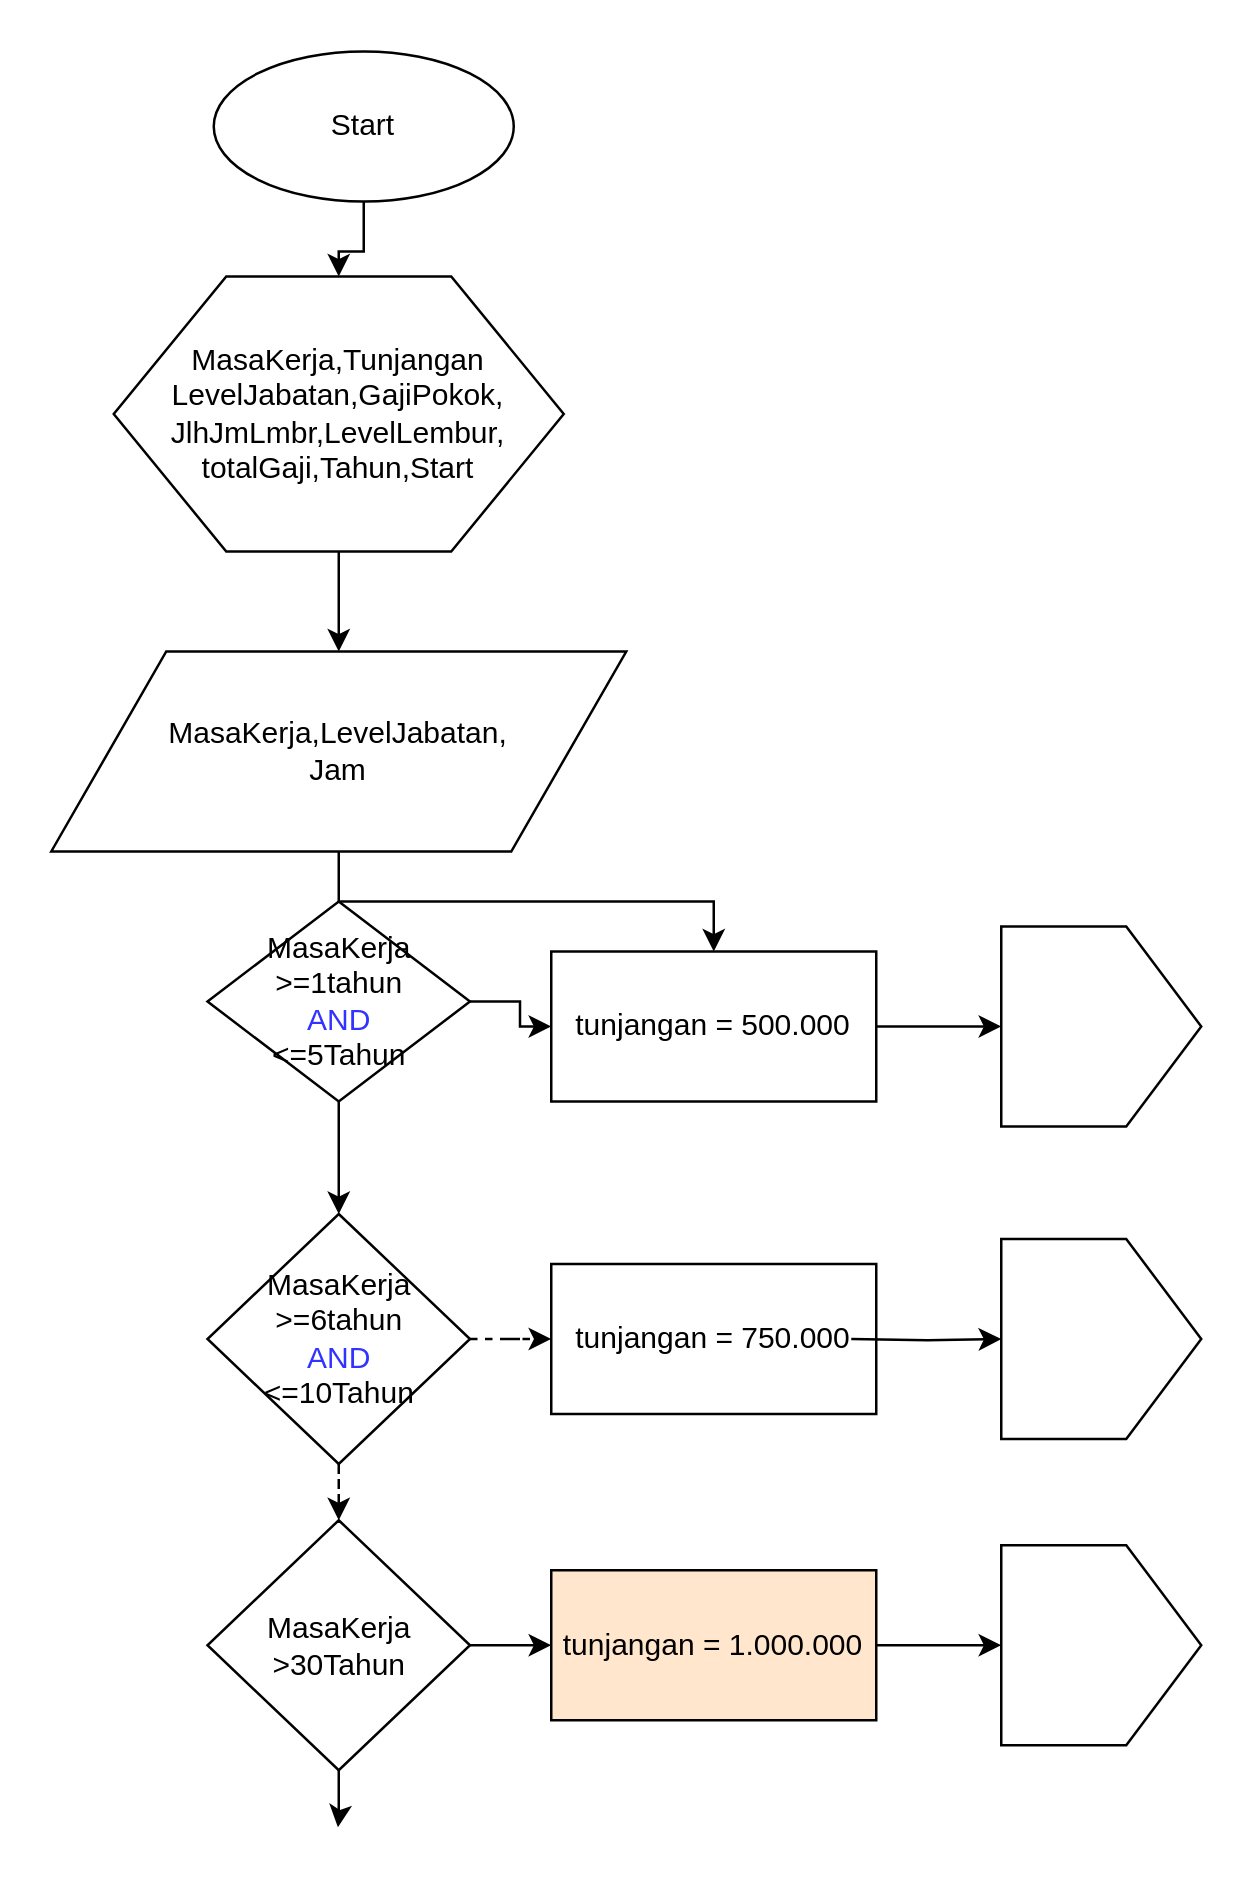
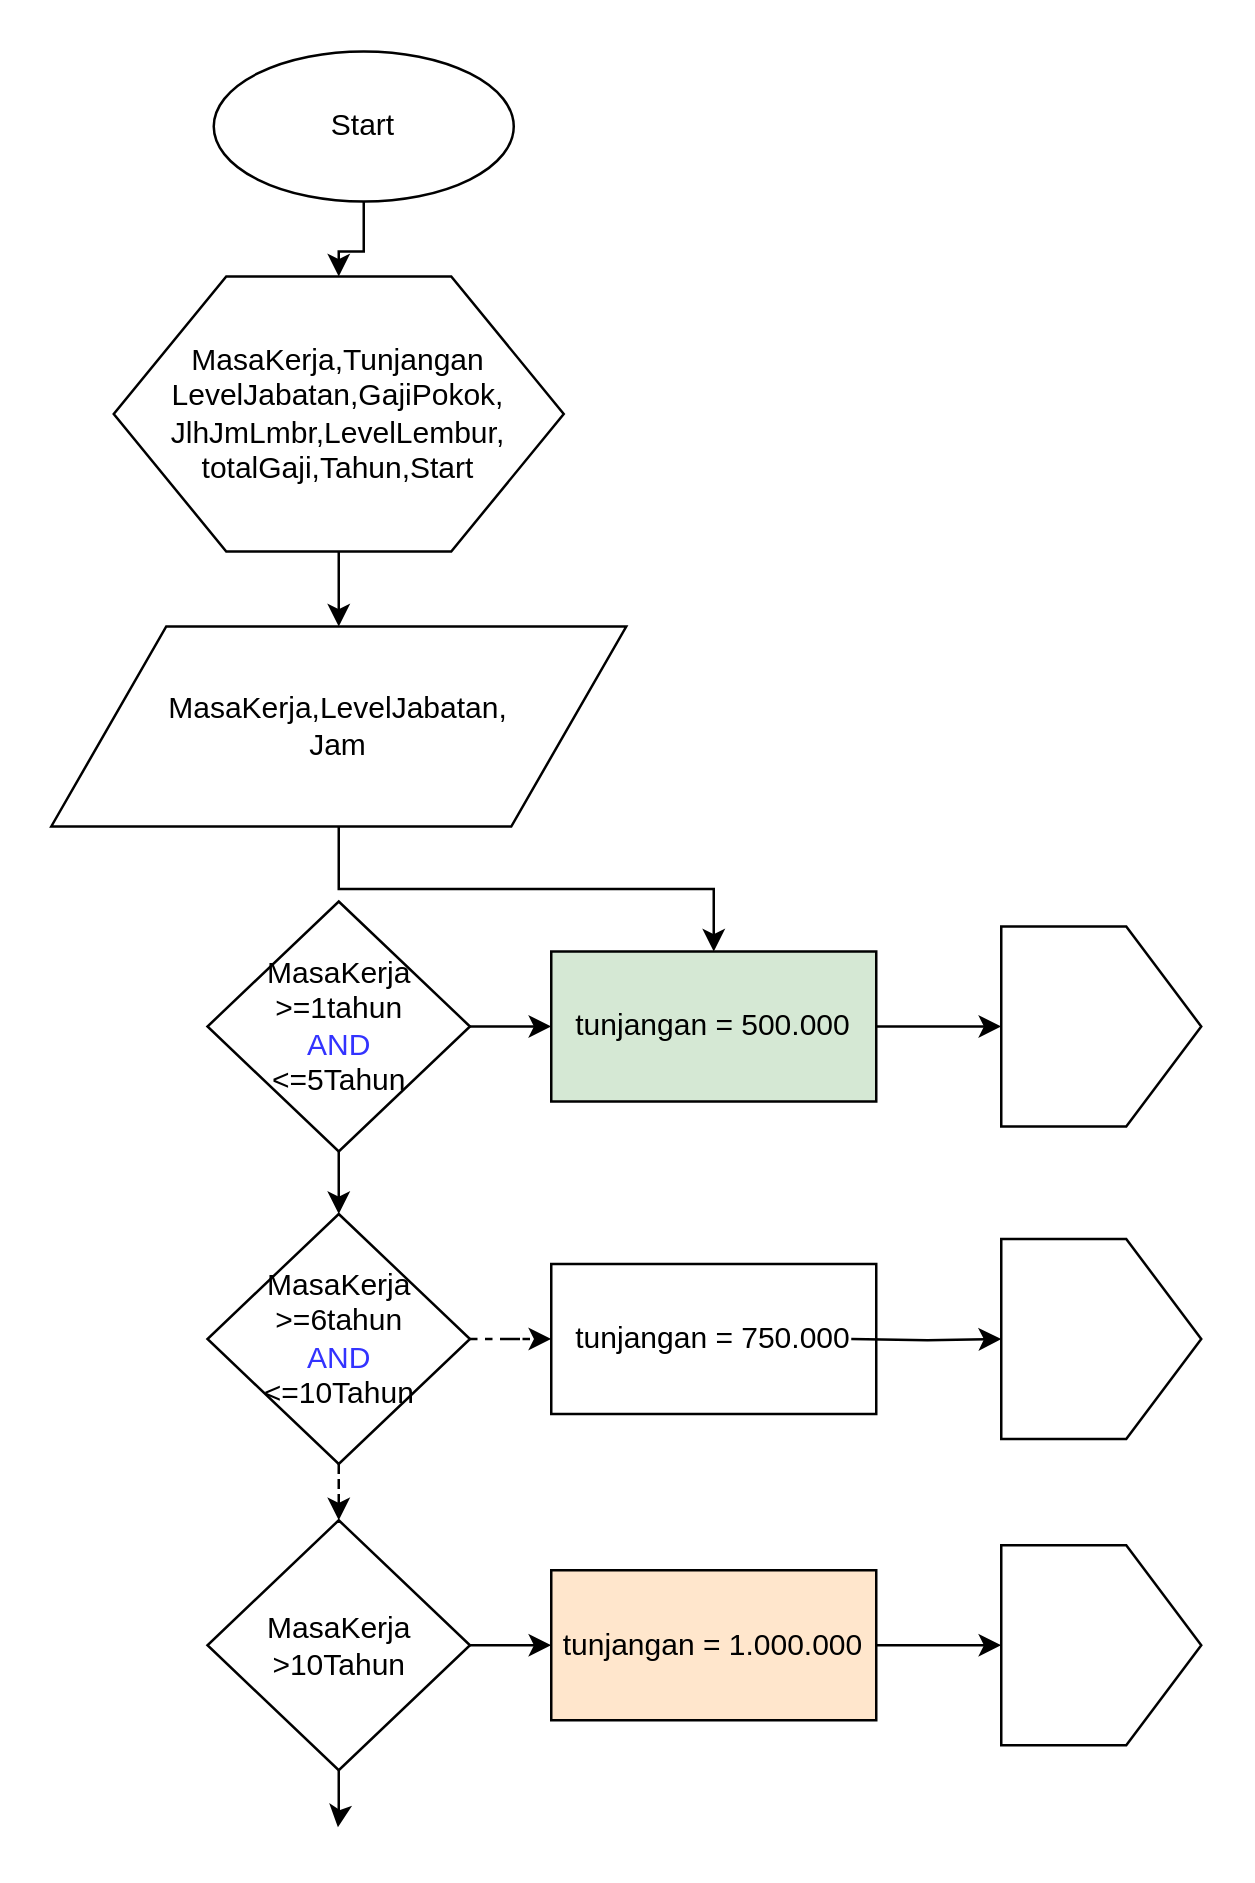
node "MasaKerja,LevelJabatan, Jam": moved (339, 751) -> (339, 726)
node "MasaKerja >=1tahun AND <=5Tahun": size 263x200 -> 263x250
node "tunjangan = 500.000": fillcolor #ffffff -> #d5e8d4
node "MasaKerja >30Tahun": label "MasaKerja >30Tahun" -> "MasaKerja >10Tahun"
